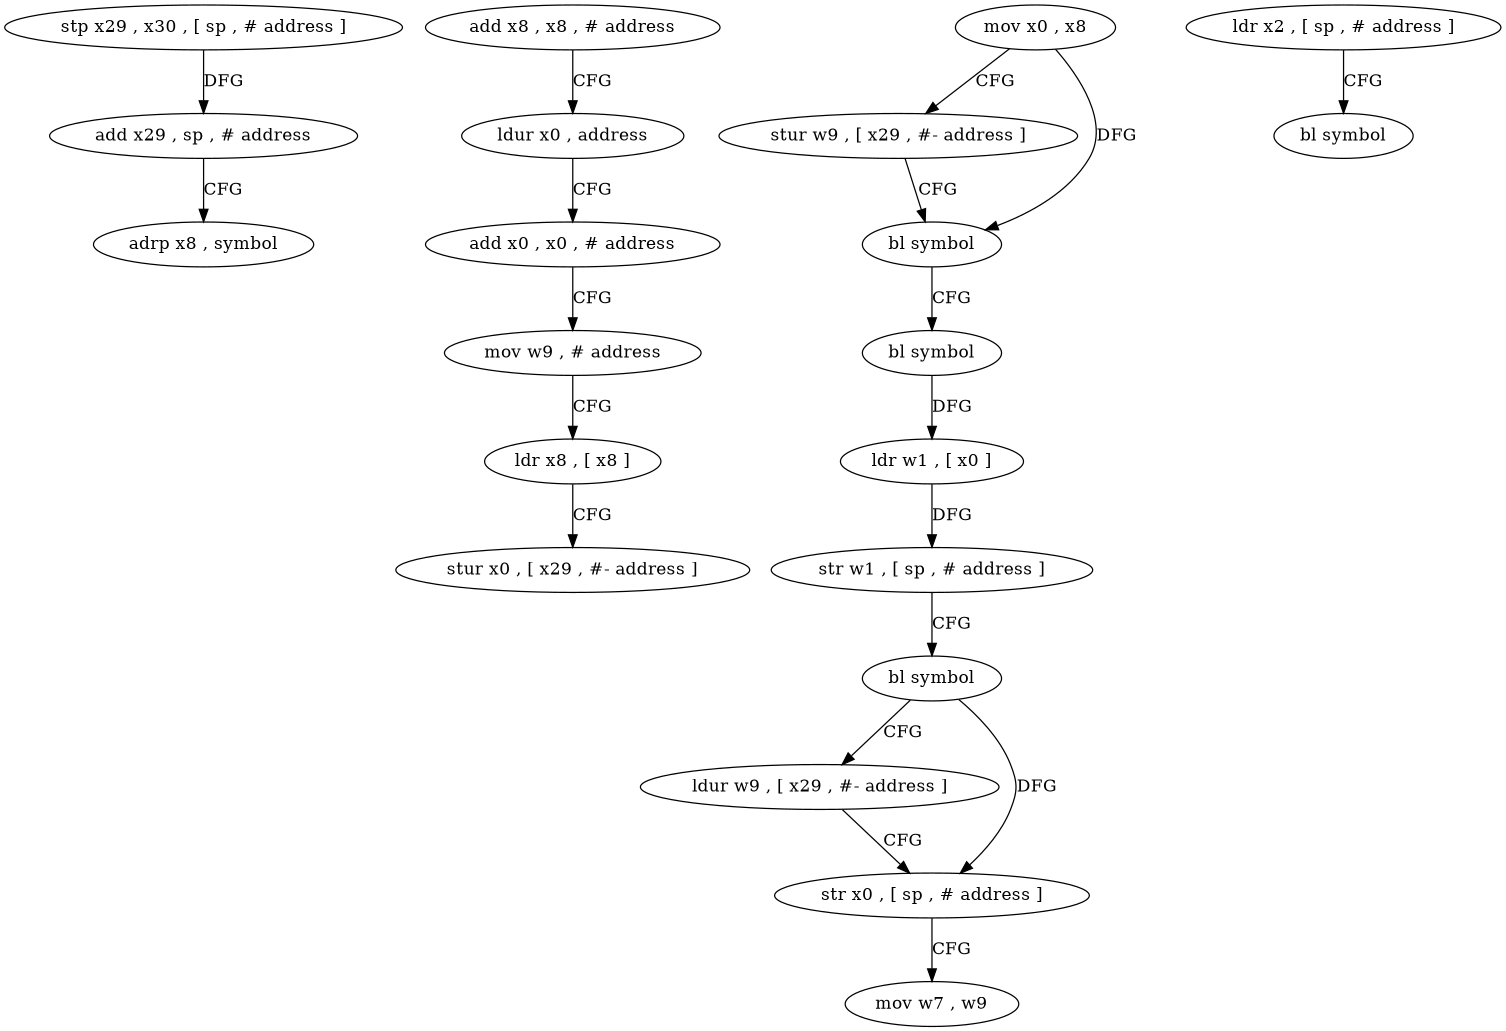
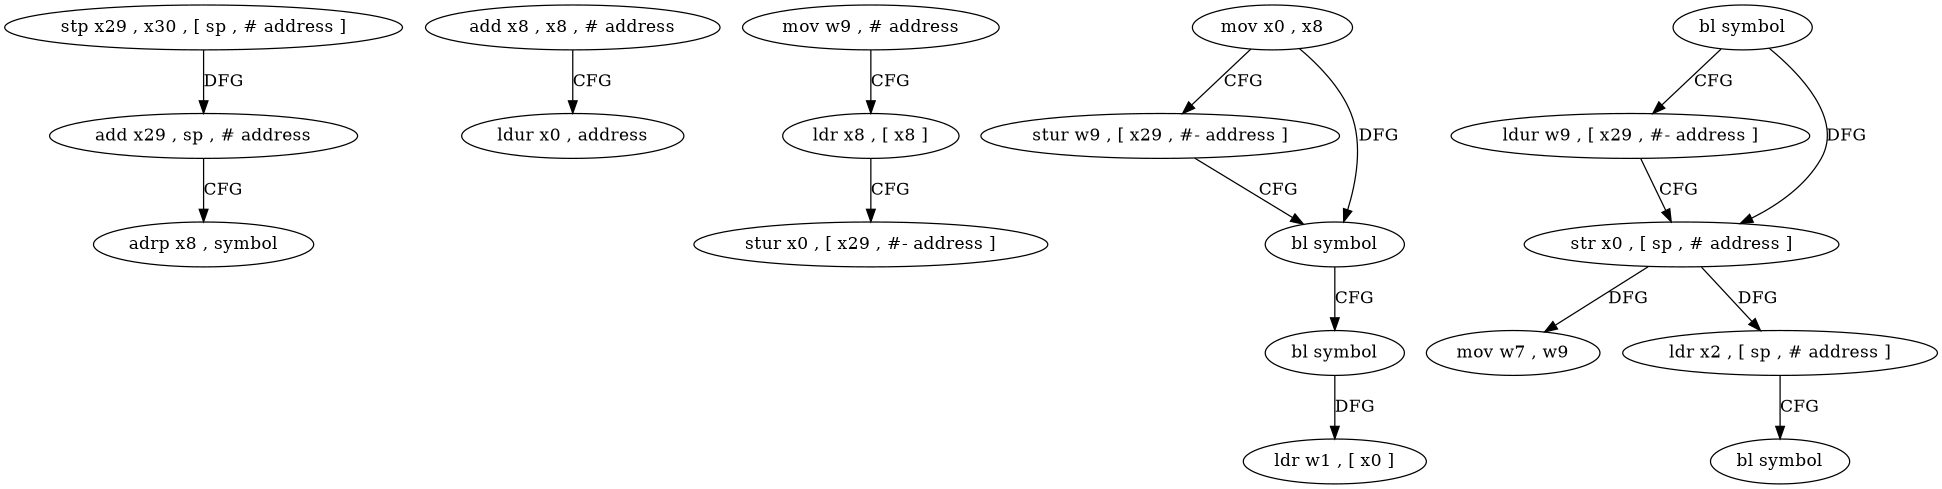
node "add x0 , x0 , # address": removed
edge "str x0 , [ sp , # address ]" -> "ldr x2 , [ sp , # address ]": added, label "DFG"
node "str w1 , [ sp , # address ]": removed
edge "str x0 , [ sp , # address ]" -> "mov w7 , w9": label "CFG" -> "DFG"
